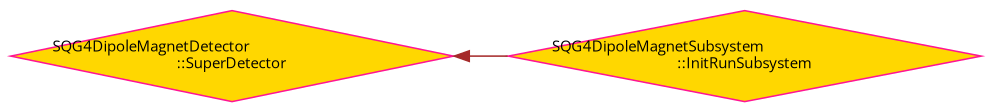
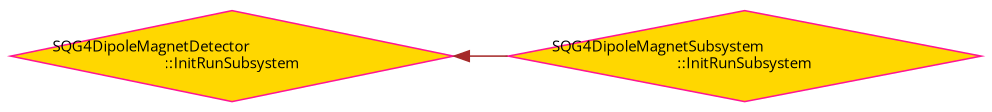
node "SQG4DipoleMagnetDetector ::SuperDetector": label "SQG4DipoleMagnetDetector ::SuperDetector" -> "SQG4DipoleMagnetDetector ::InitRunSubsystem"
